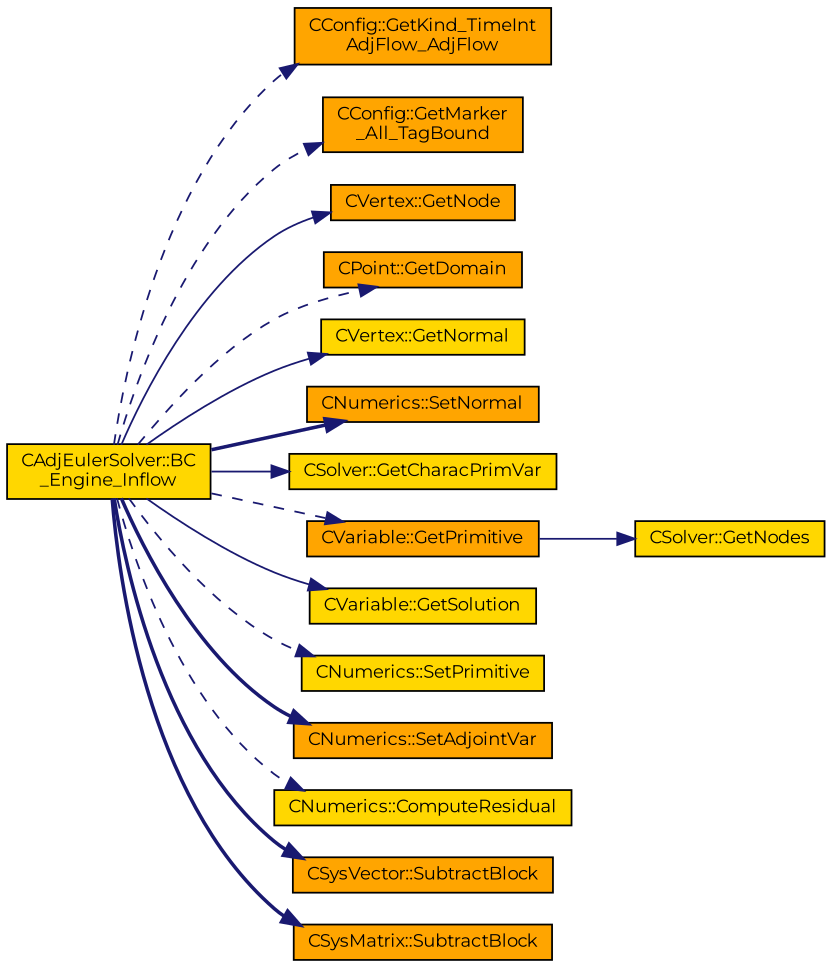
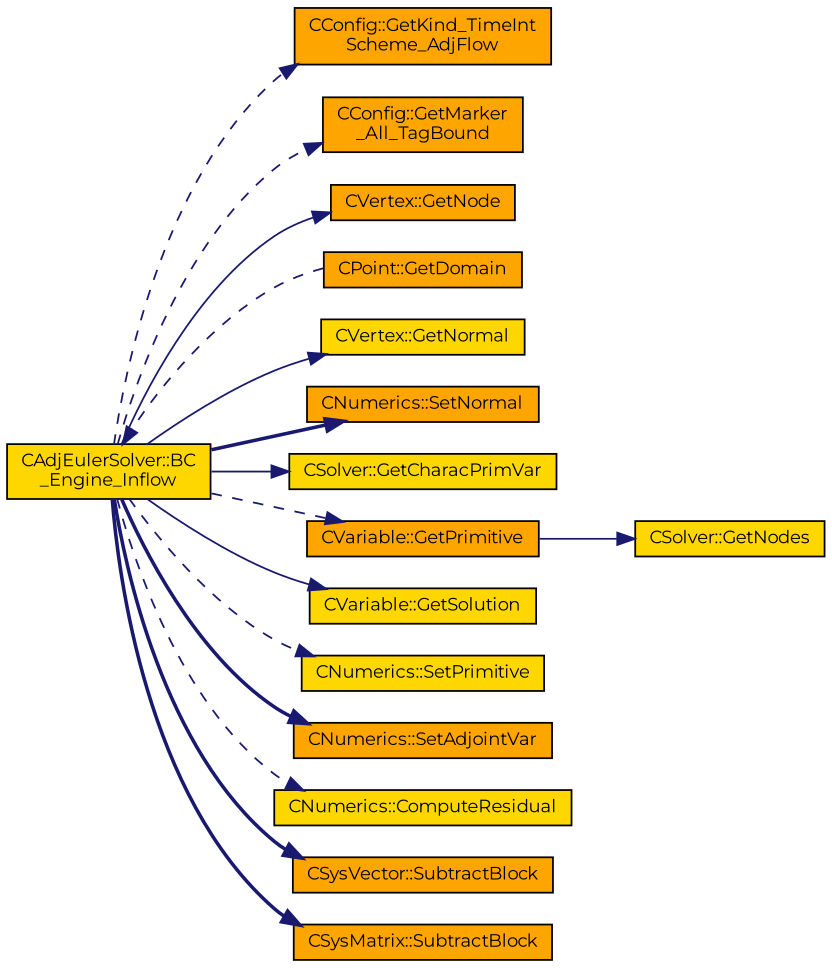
node "CConfig::GetKind_TimeInt AdjFlow_AdjFlow": label "CConfig::GetKind_TimeInt AdjFlow_AdjFlow" -> "CConfig::GetKind_TimeInt Scheme_AdjFlow"
edge "CAdjEulerSolver::BC _Engine_Inflow" -> "CPoint::GetDomain": reversed
